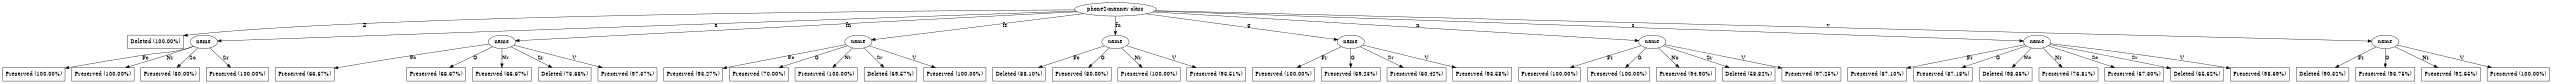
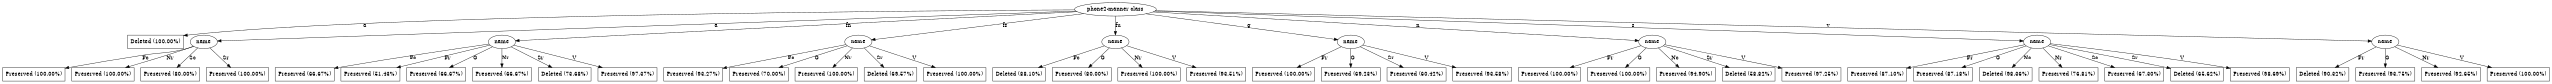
edge "phone2-manner class" -> "Deleted (100.00%)": label "#" -> "a"
node "Preserved (51.43%)": added
